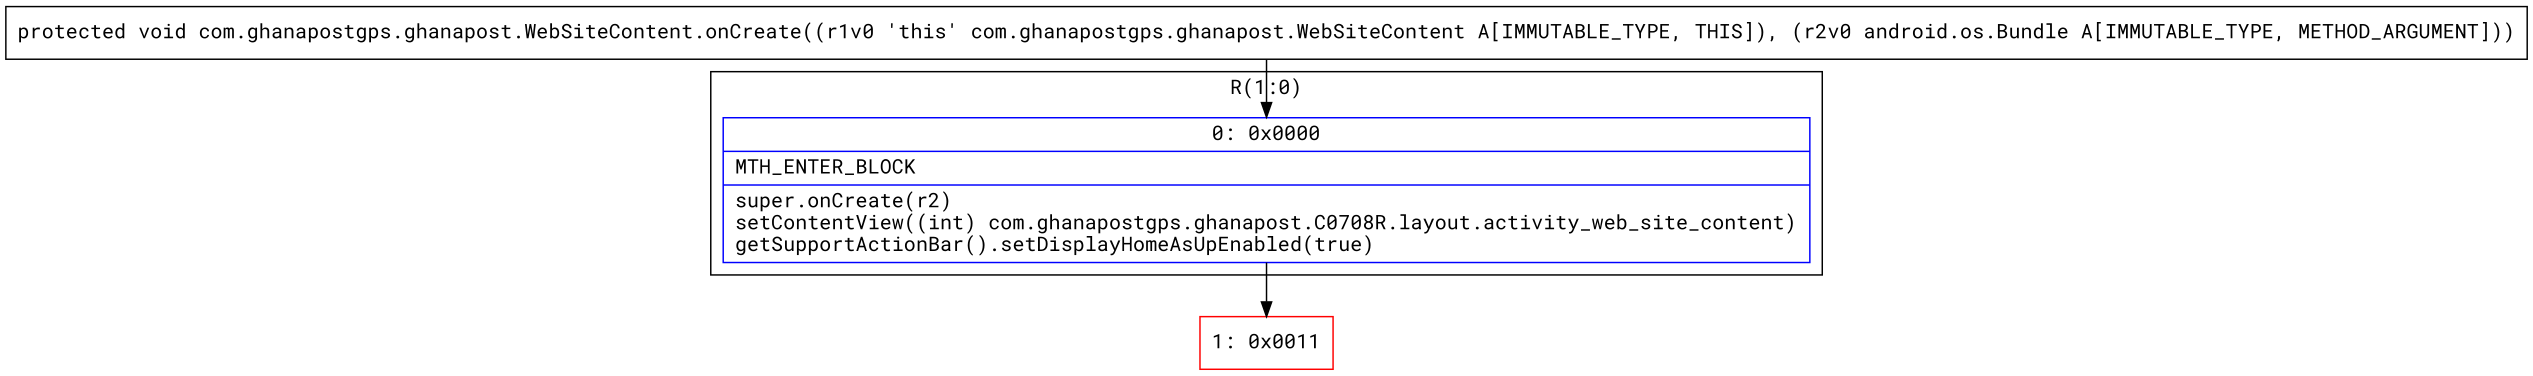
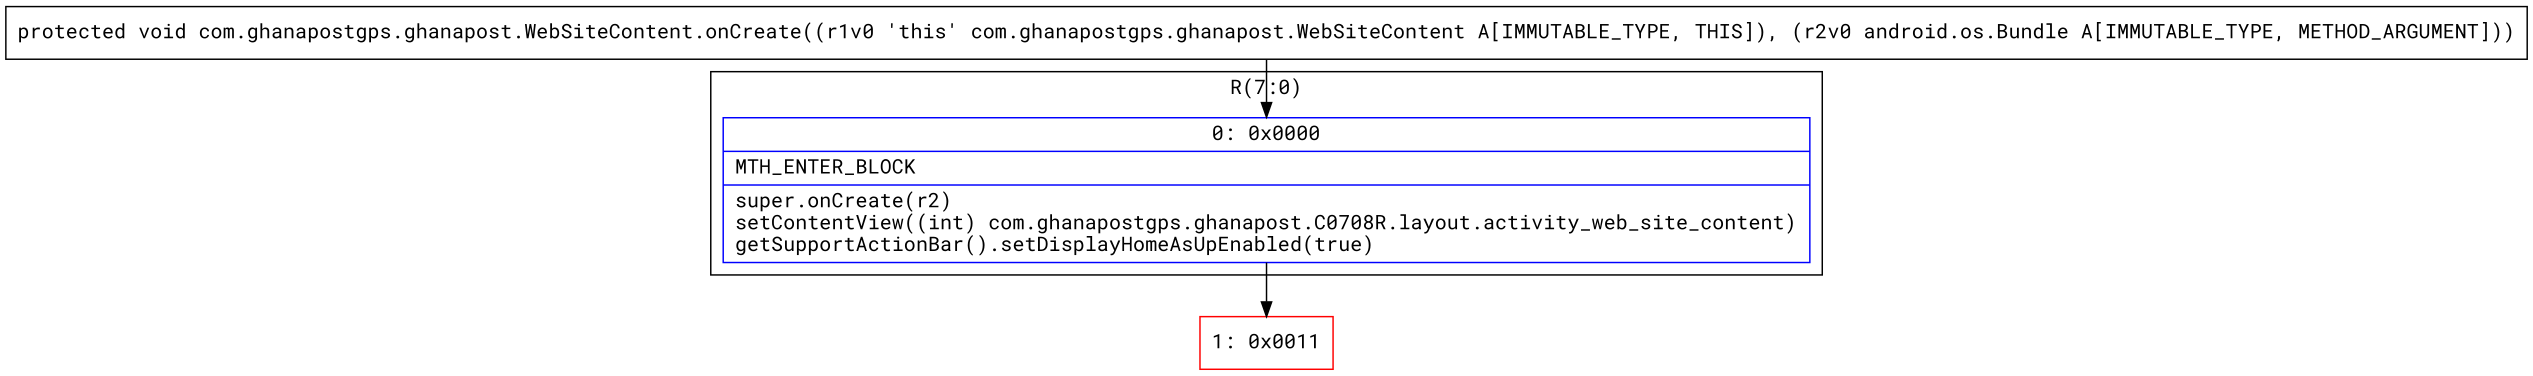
cluster "R(1:0)": label "R(1:0)" -> "R(7:0)"
